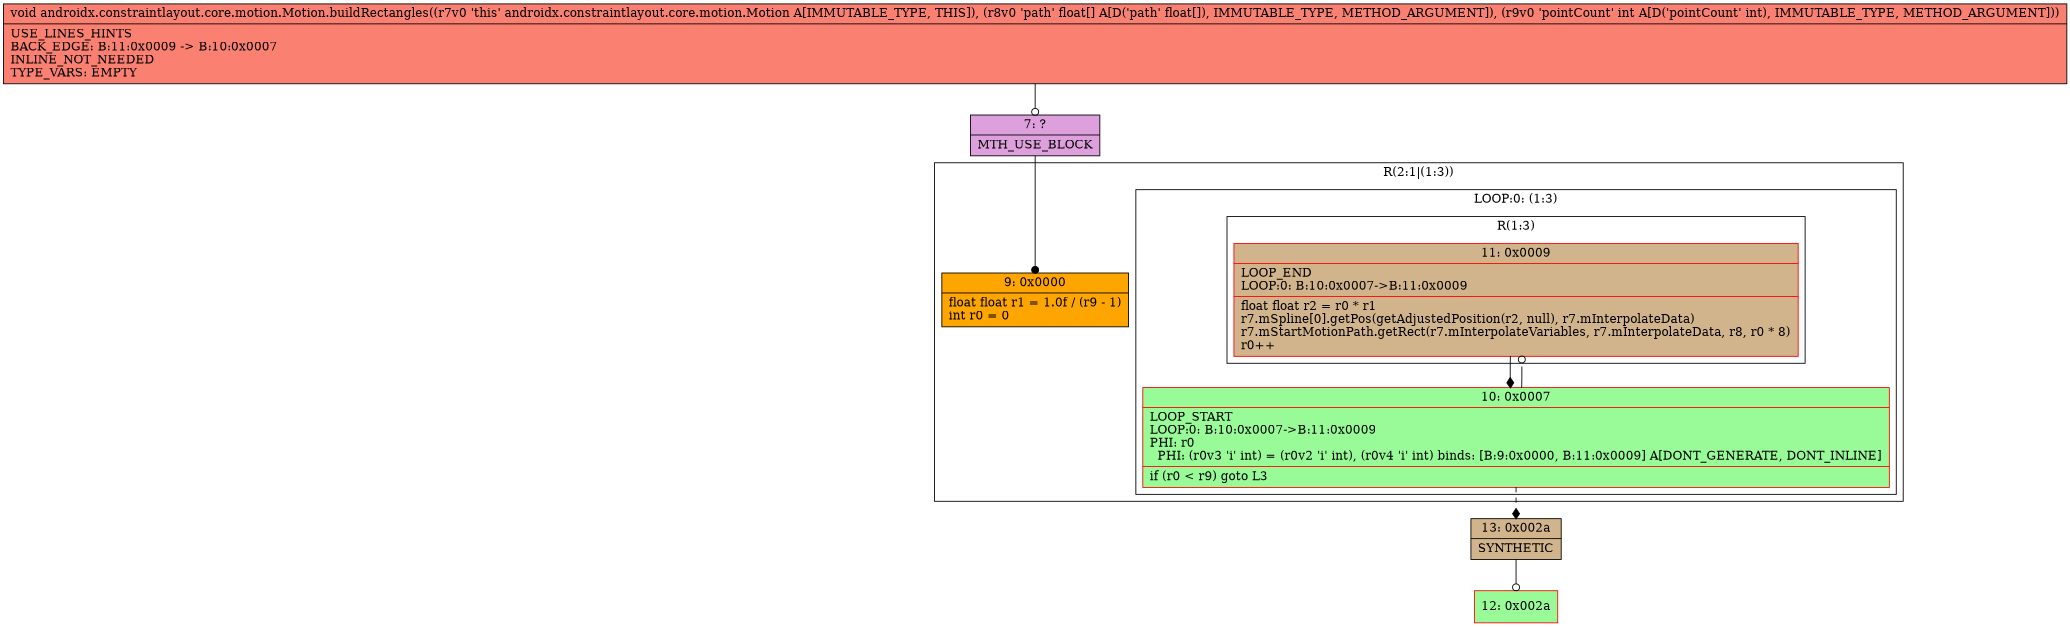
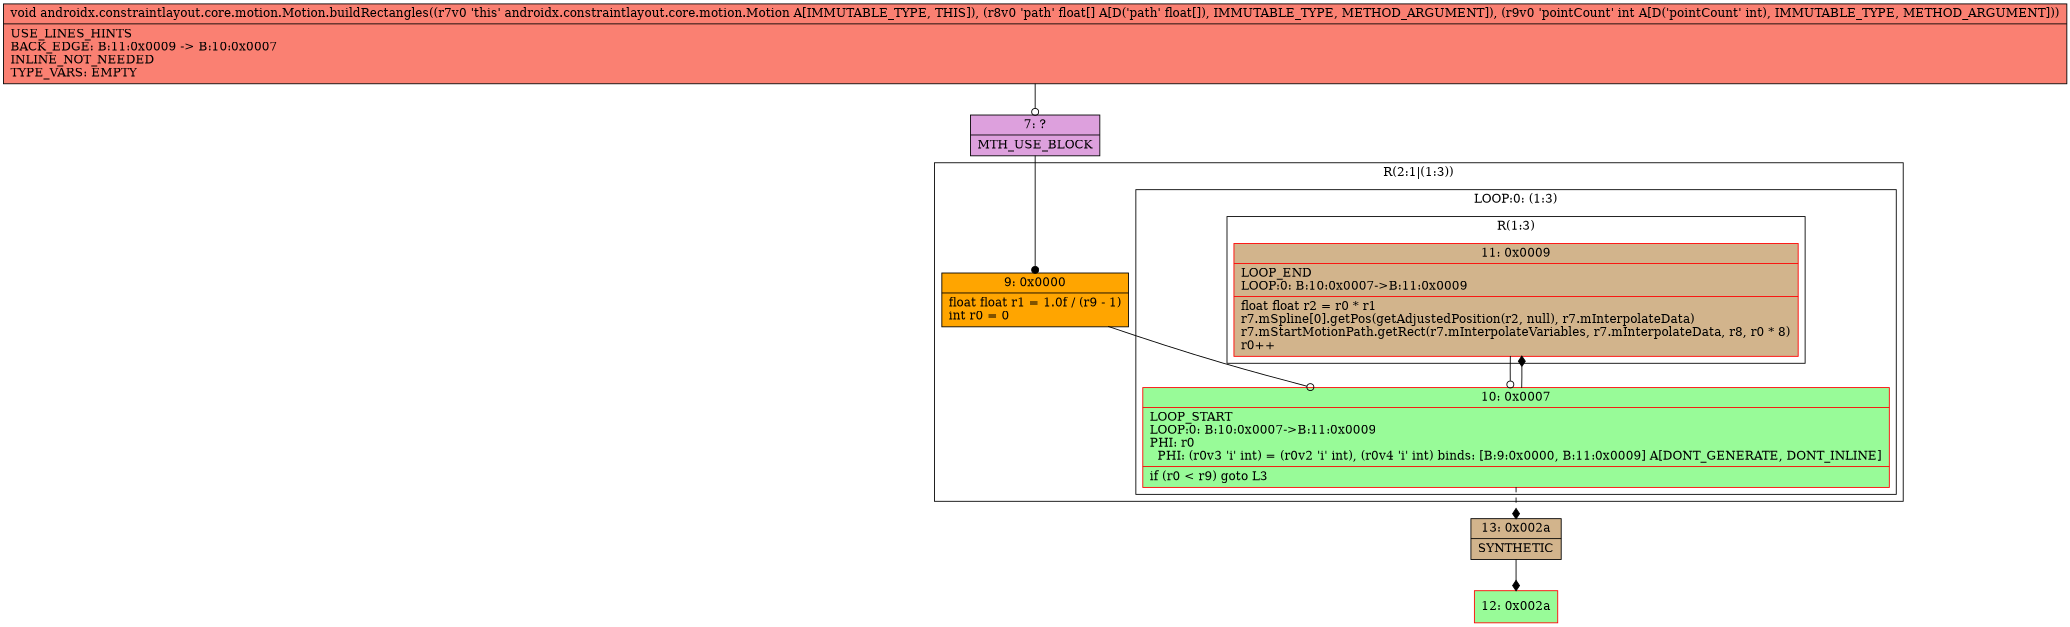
edge "9: 0x0000" -> "10: 0x0007": added
edge "11: 0x0009" -> "10: 0x0007": arrowhead diamond -> odot
edge "10: 0x0007" -> "11: 0x0009": arrowhead odot -> diamond
edge "13: 0x002a" -> "12: 0x002a": arrowhead odot -> diamond
